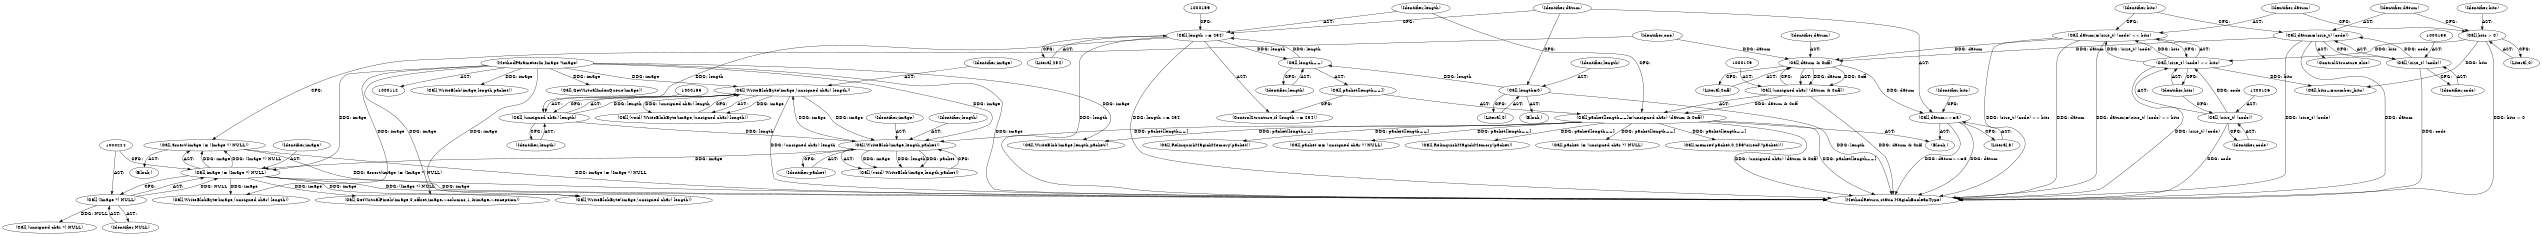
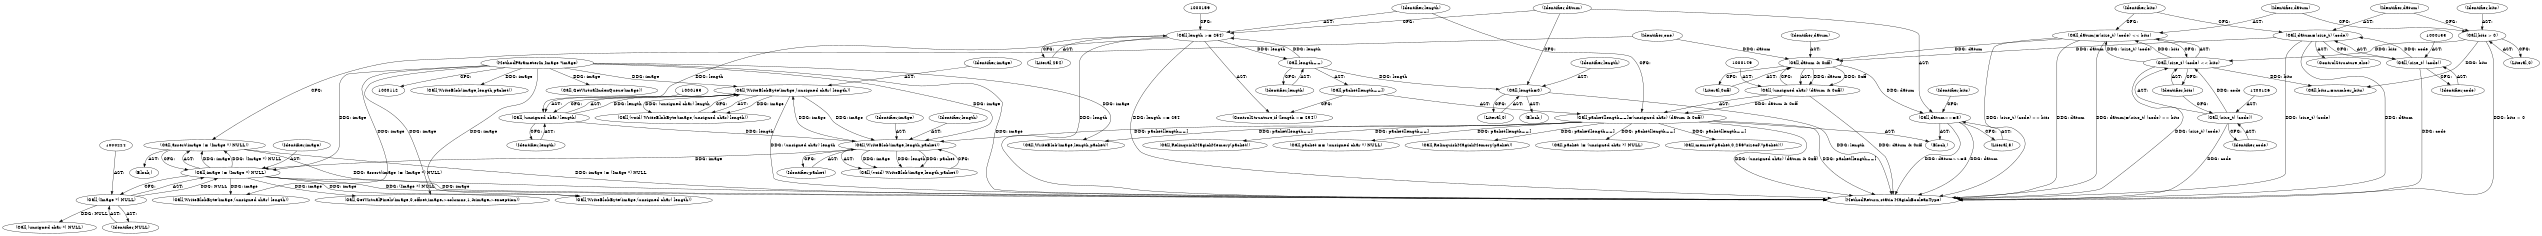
edge "(Call,length=0)" -> "(Call,length++)": reversed
edge "(MethodParameterIn,Image *image)" -> "1000112": label "AST: " -> "CFG: "
edge "1000224" -> "(Call,image != (Image *) NULL)": now "(Call,assert(image != (Image *) NULL))" -> "(Call,image != (Image *) NULL)"
